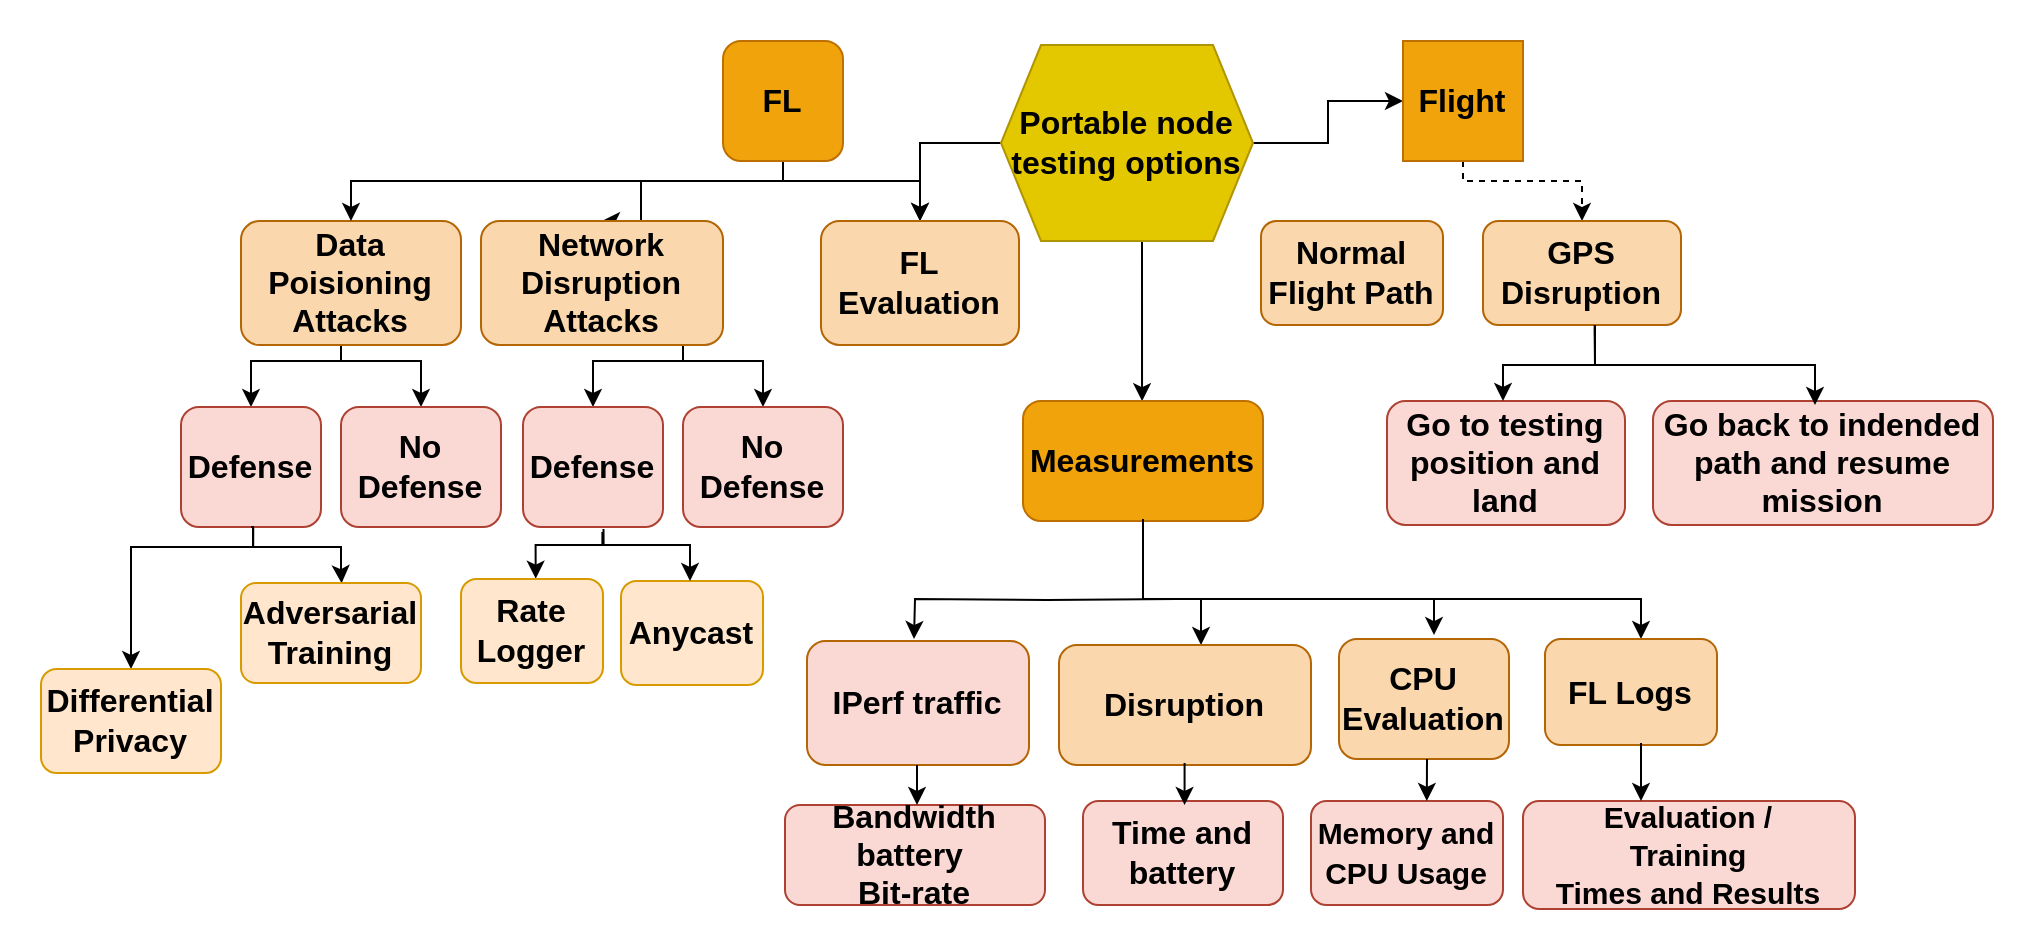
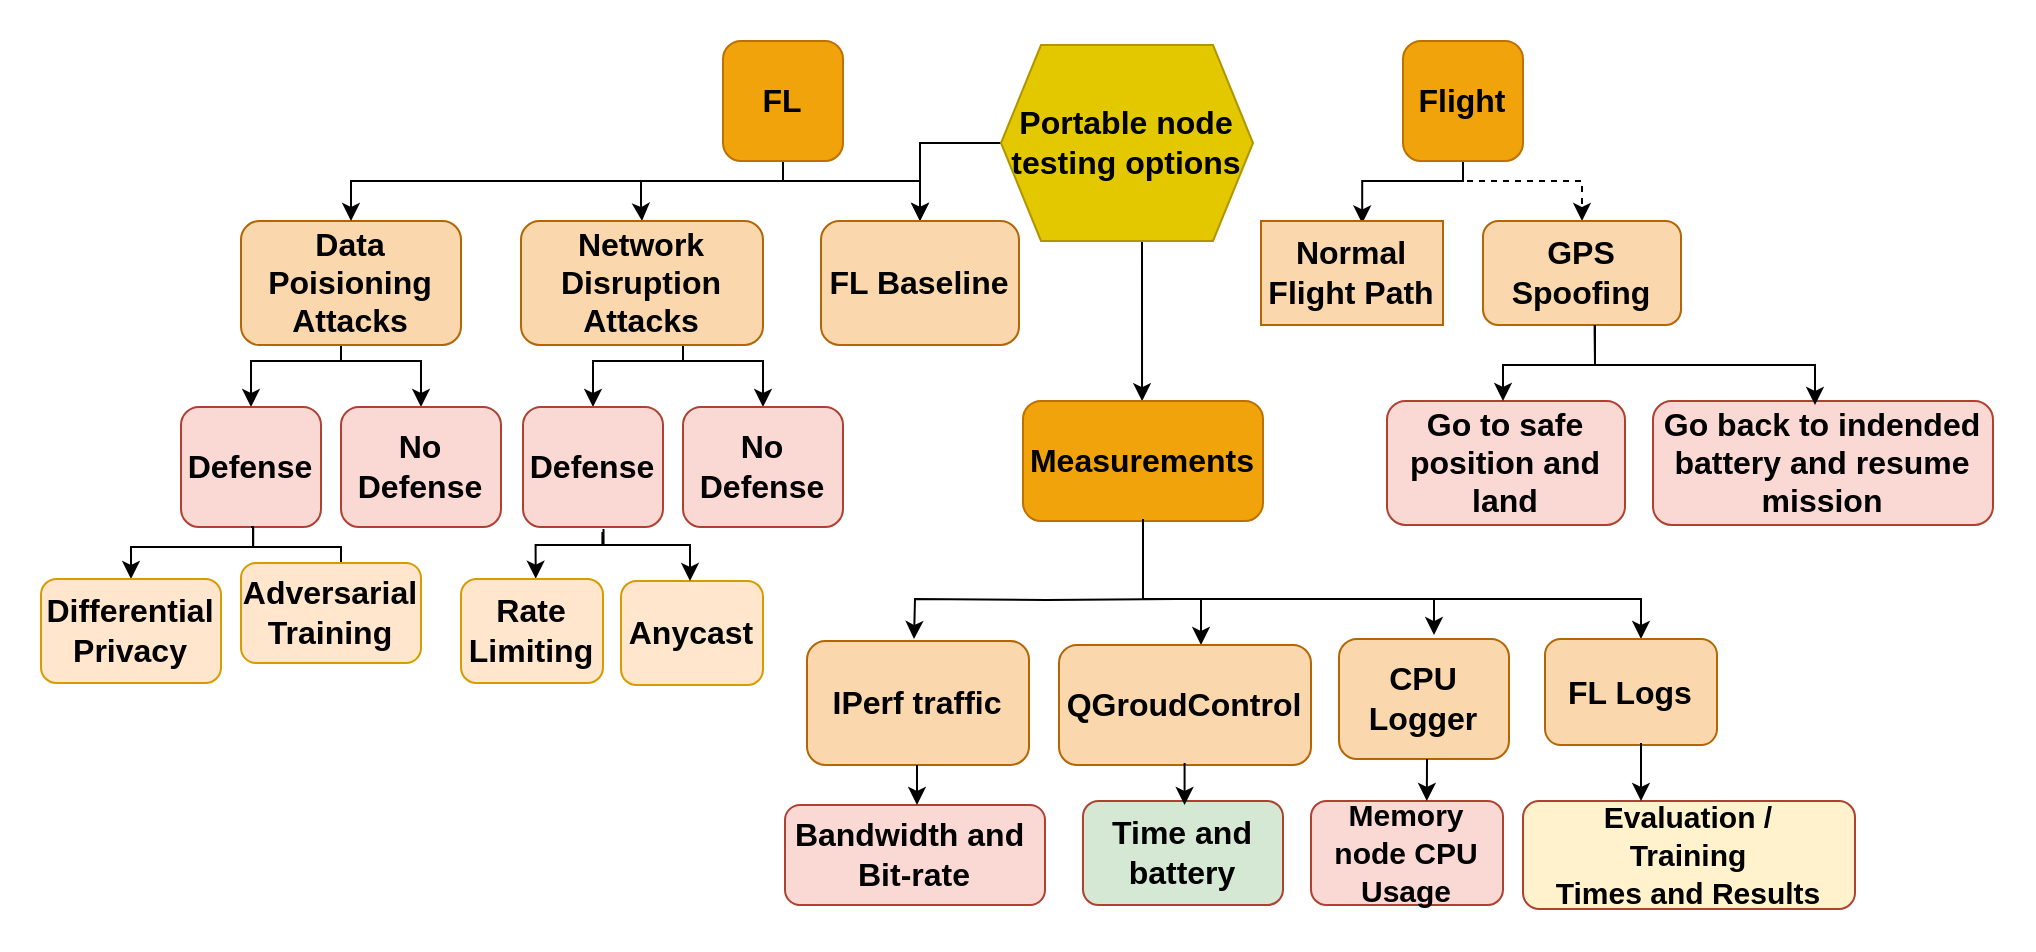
node "Flight": shape rectangle -> rounded rectangle
edge "Portable node testing options" -> "Flight": removed
edge "Flight" -> "Normal Flight Path": added
node "Normal Flight Path": shape rounded rectangle -> rectangle
node "GPS Disruption": label "GPS Disruption" -> "GPS Spoofing"
node "Network Disruption Attacks": moved (602, 283) -> (642, 283)
node "FL Evaluation": label "FL Evaluation" -> "FL Baseline"
node "Go to testing position and land": label "Go to testing position and land" -> "Go to safe position and land"
node "Go back to indended path and resume mission": label "Go back to indended path and resume mission" -> "Go back to indended battery and resume mission"
node "Rate Logger": label "Rate Logger" -> "Rate Limiting"
node "Adversarial Training": moved (331, 633) -> (331, 613)
node "CPU Evaluation": label "CPU Evaluation" -> "CPU Logger"
node "IPerf traffic": fillcolor #fad9d5 -> #fad7ac
node "Disruption": label "Disruption" -> "QGroudControl"
node "Differential Privacy": moved (131, 721) -> (131, 631)
node "Time and battery": fillcolor #fad9d5 -> #d5e8d4
node "Memory and CPU Usage": label "Memory and CPU Usage" -> "Memory node CPU Usage"
node "Bandwidth battery Bit-rate": label "Bandwidth battery Bit-rate" -> "Bandwidth and Bit-rate"
node "Evaluation / Training Times and Results": fillcolor #fad9d5 -> #fff2cc
